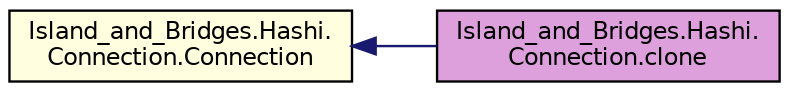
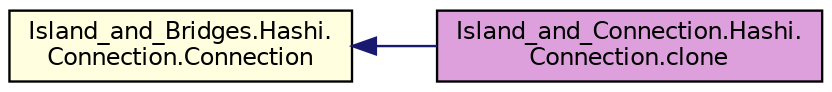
node "Island_and_Bridges.Hashi. Connection.clone": label "Island_and_Bridges.Hashi. Connection.clone" -> "Island_and_Connection.Hashi. Connection.clone"
